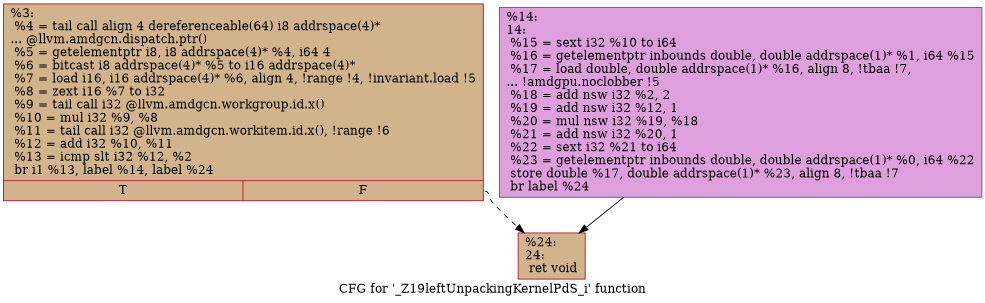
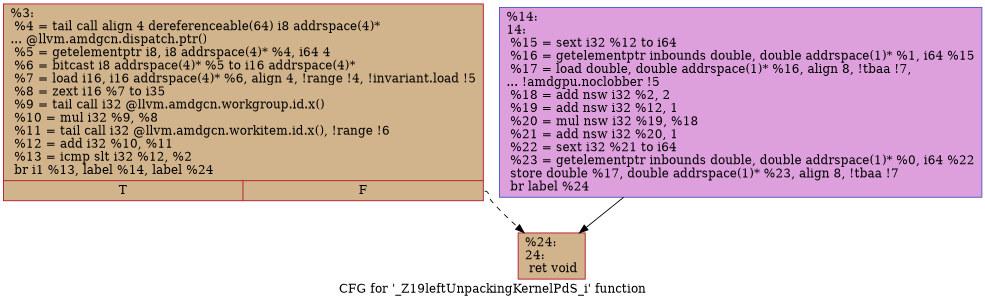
node "%14:": text "%15 = sext i32 %10 to i64" -> "%15 = sext i32 %12 to i64"
node "%3:": text "%8 = zext i16 %7 to i32" -> "%8 = zext i16 %7 to i35"
